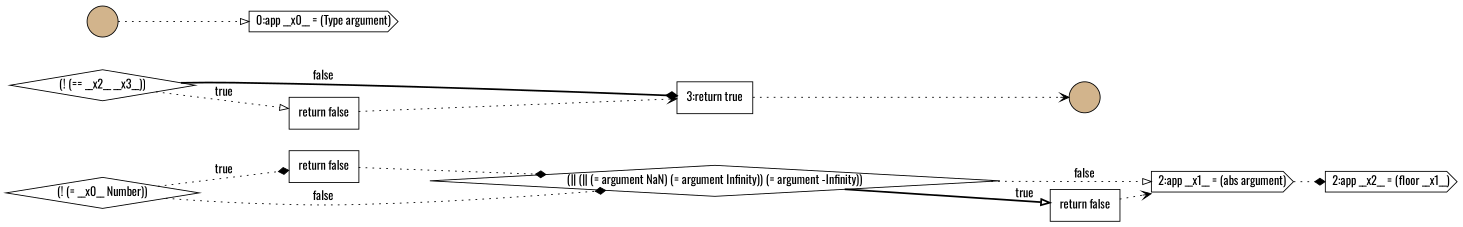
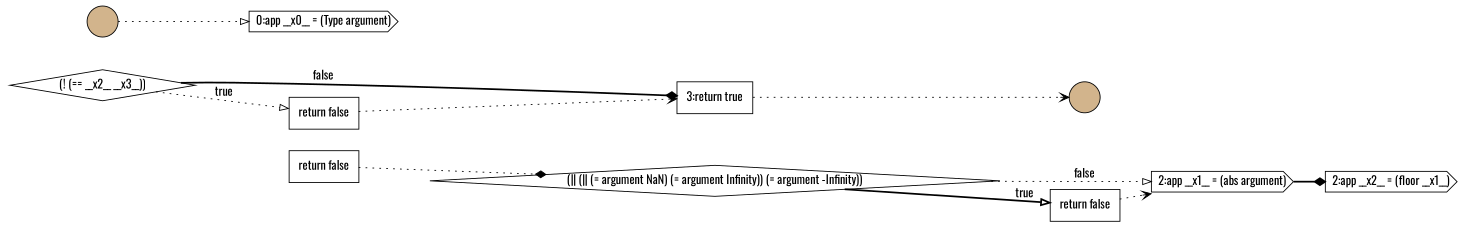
edge "2:app __x1__ = (abs argument)" -> "2:app __x2__ = (floor __x1__)": style dotted -> bold
node "(! (= __x0__ Number))": removed
